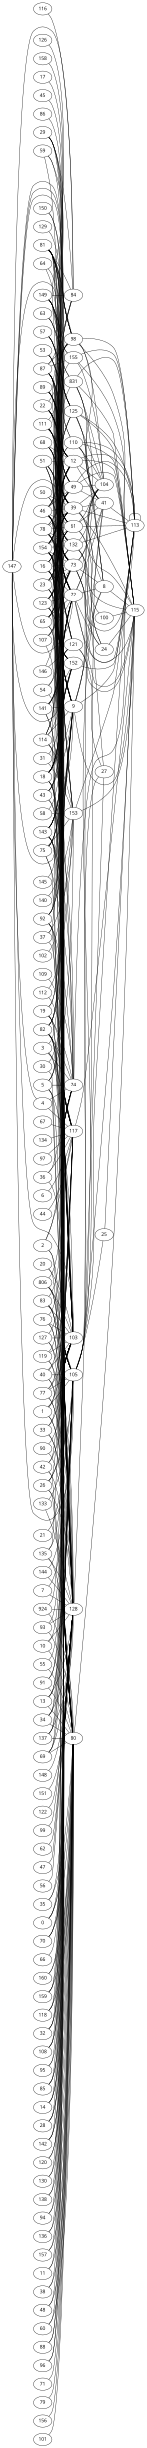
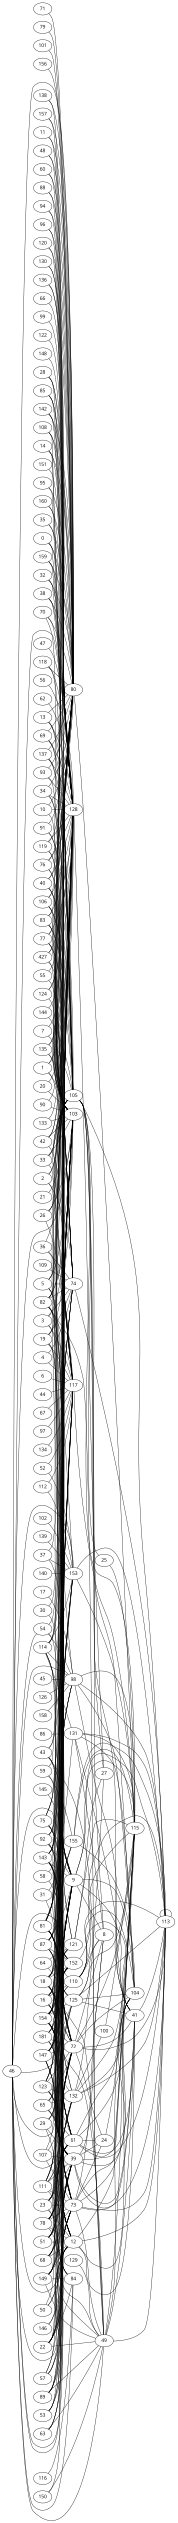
edge "84" -- "87": removed
node "831": label "831" -> "131"
edge "89" -- "61": now "63" -- "61"
edge "49" -- "123": now "49" -- "73"
edge "46" -- "121": now "46" -- "54"
edge "8" -- "115": removed
edge "121" -- "146": now "72" -- "146"
node "141": label "141" -> "181"
edge "147" -- "4": now "147" -- "117"
edge "38" -- "103": added
edge "92" -- "128": now "114" -- "128"
node "806": label "806" -> "106"
node "127": label "127" -> "427"
edge "105" -- "1": removed
node "52": added
node "139": added
node "924": label "924" -> "124"
edge "26" -- "80": removed
edge "154" -- "39": added
edge "39" -- "68": added
